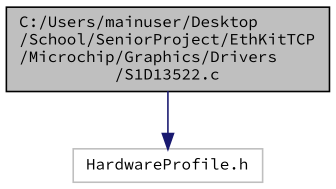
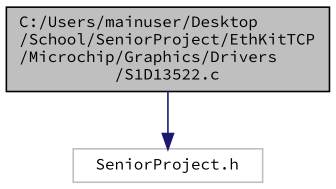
node "HardwareProfile.h": label "HardwareProfile.h" -> "SeniorProject.h"
